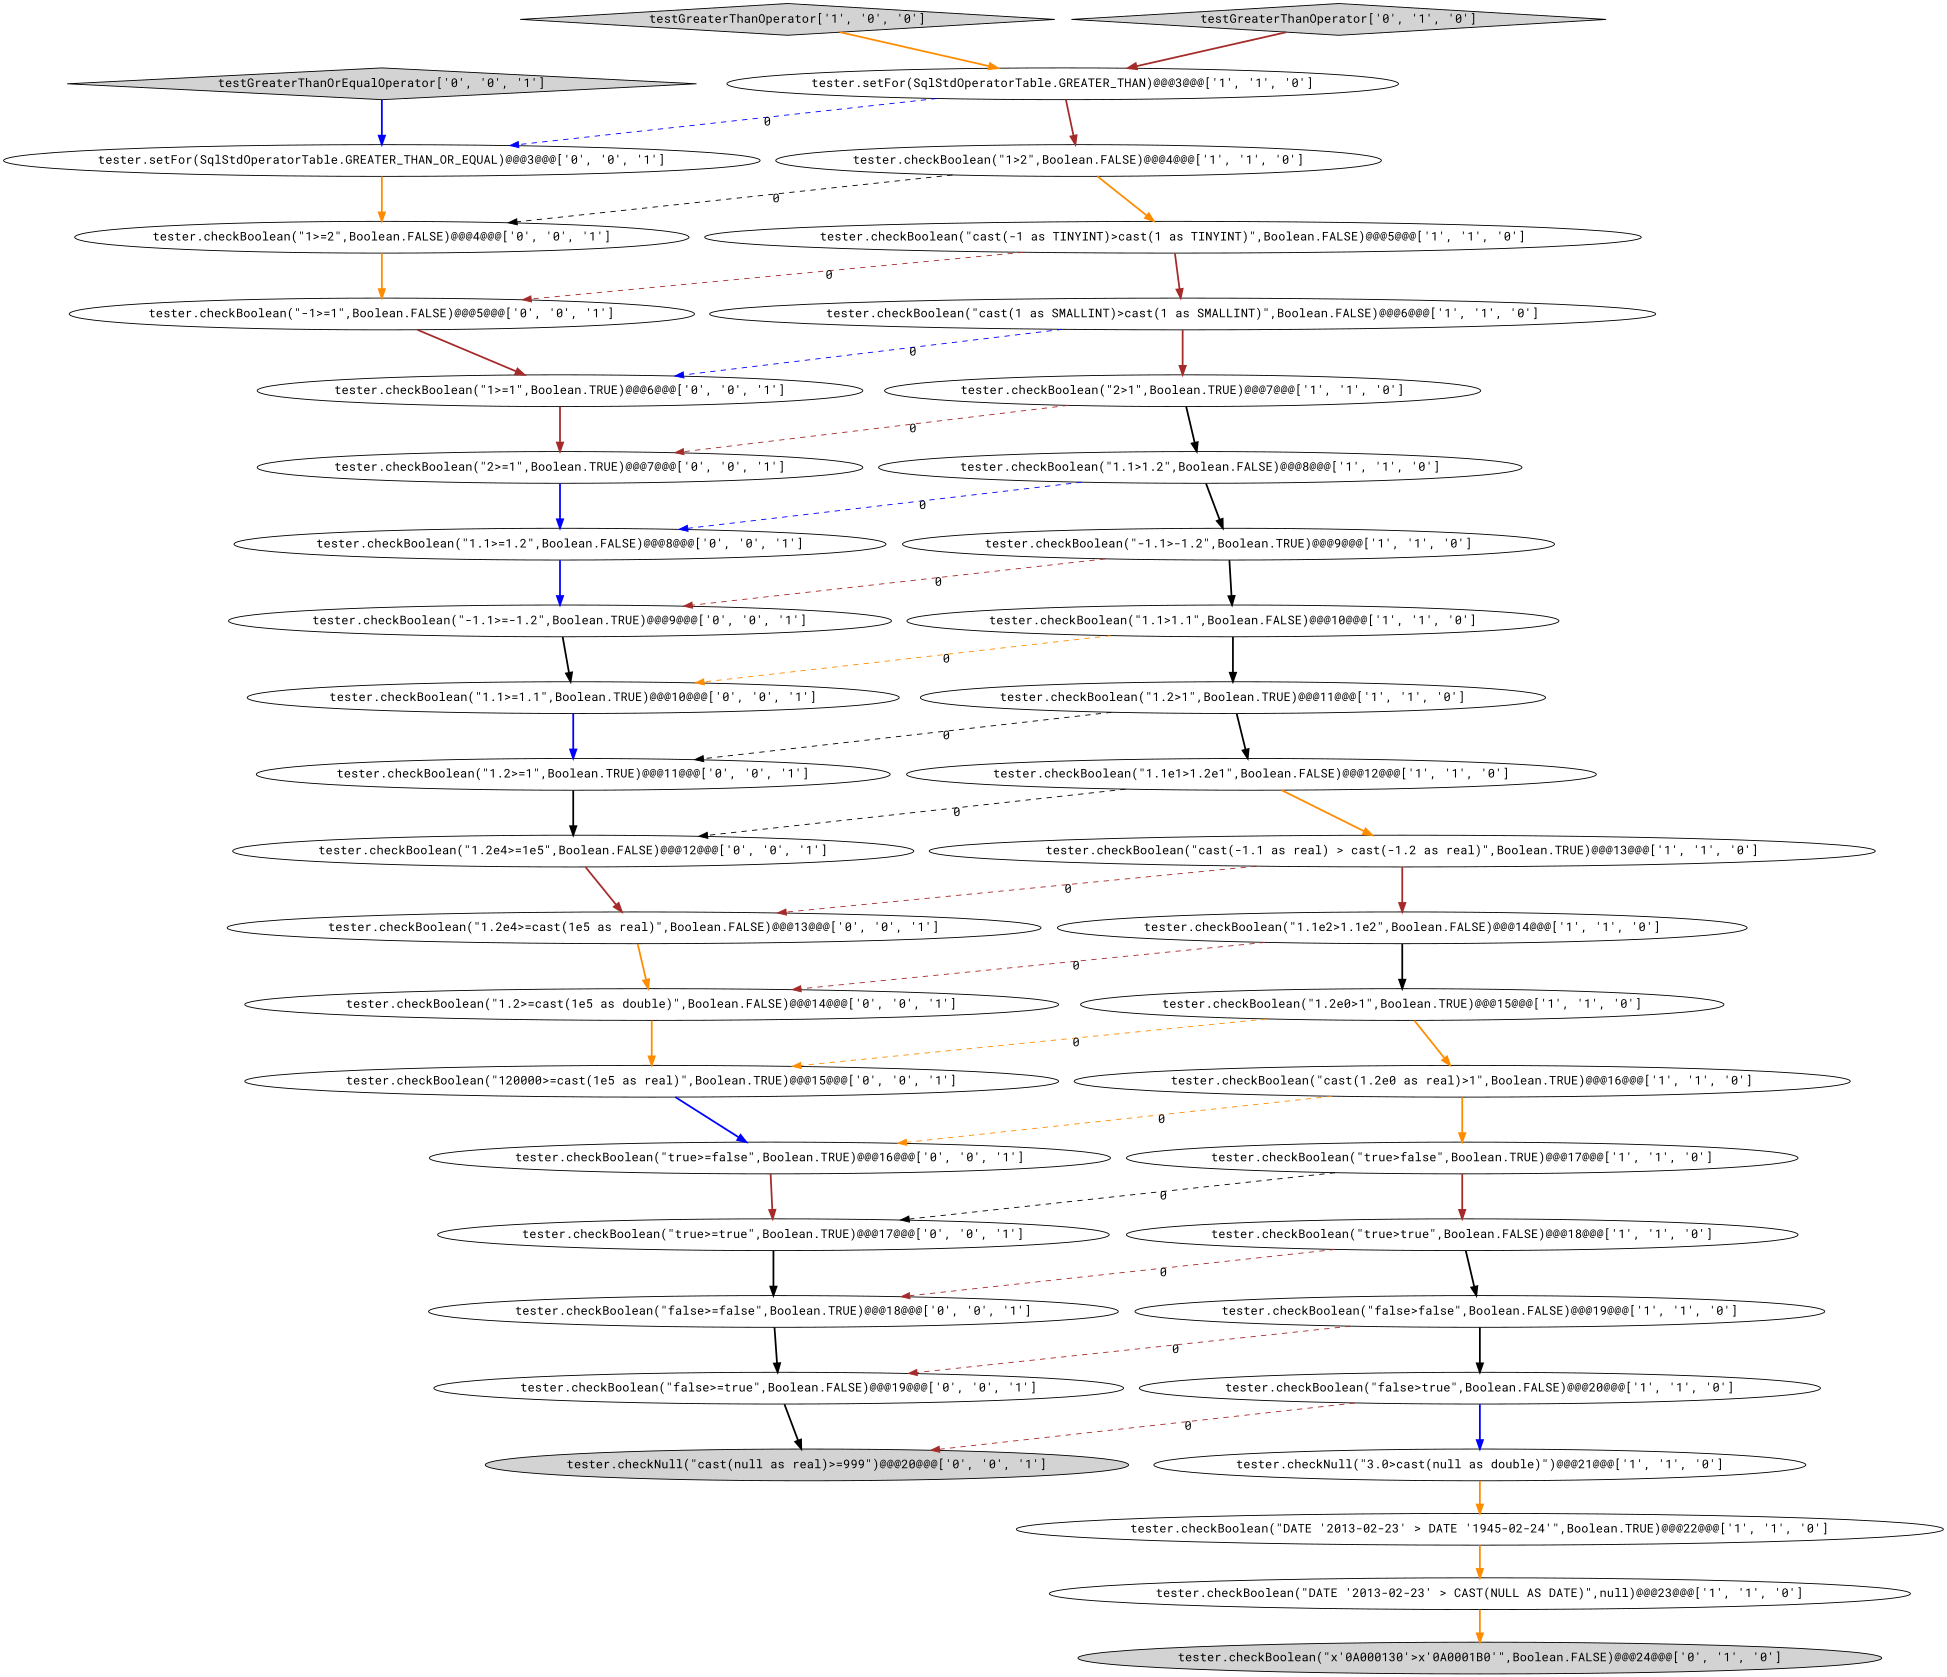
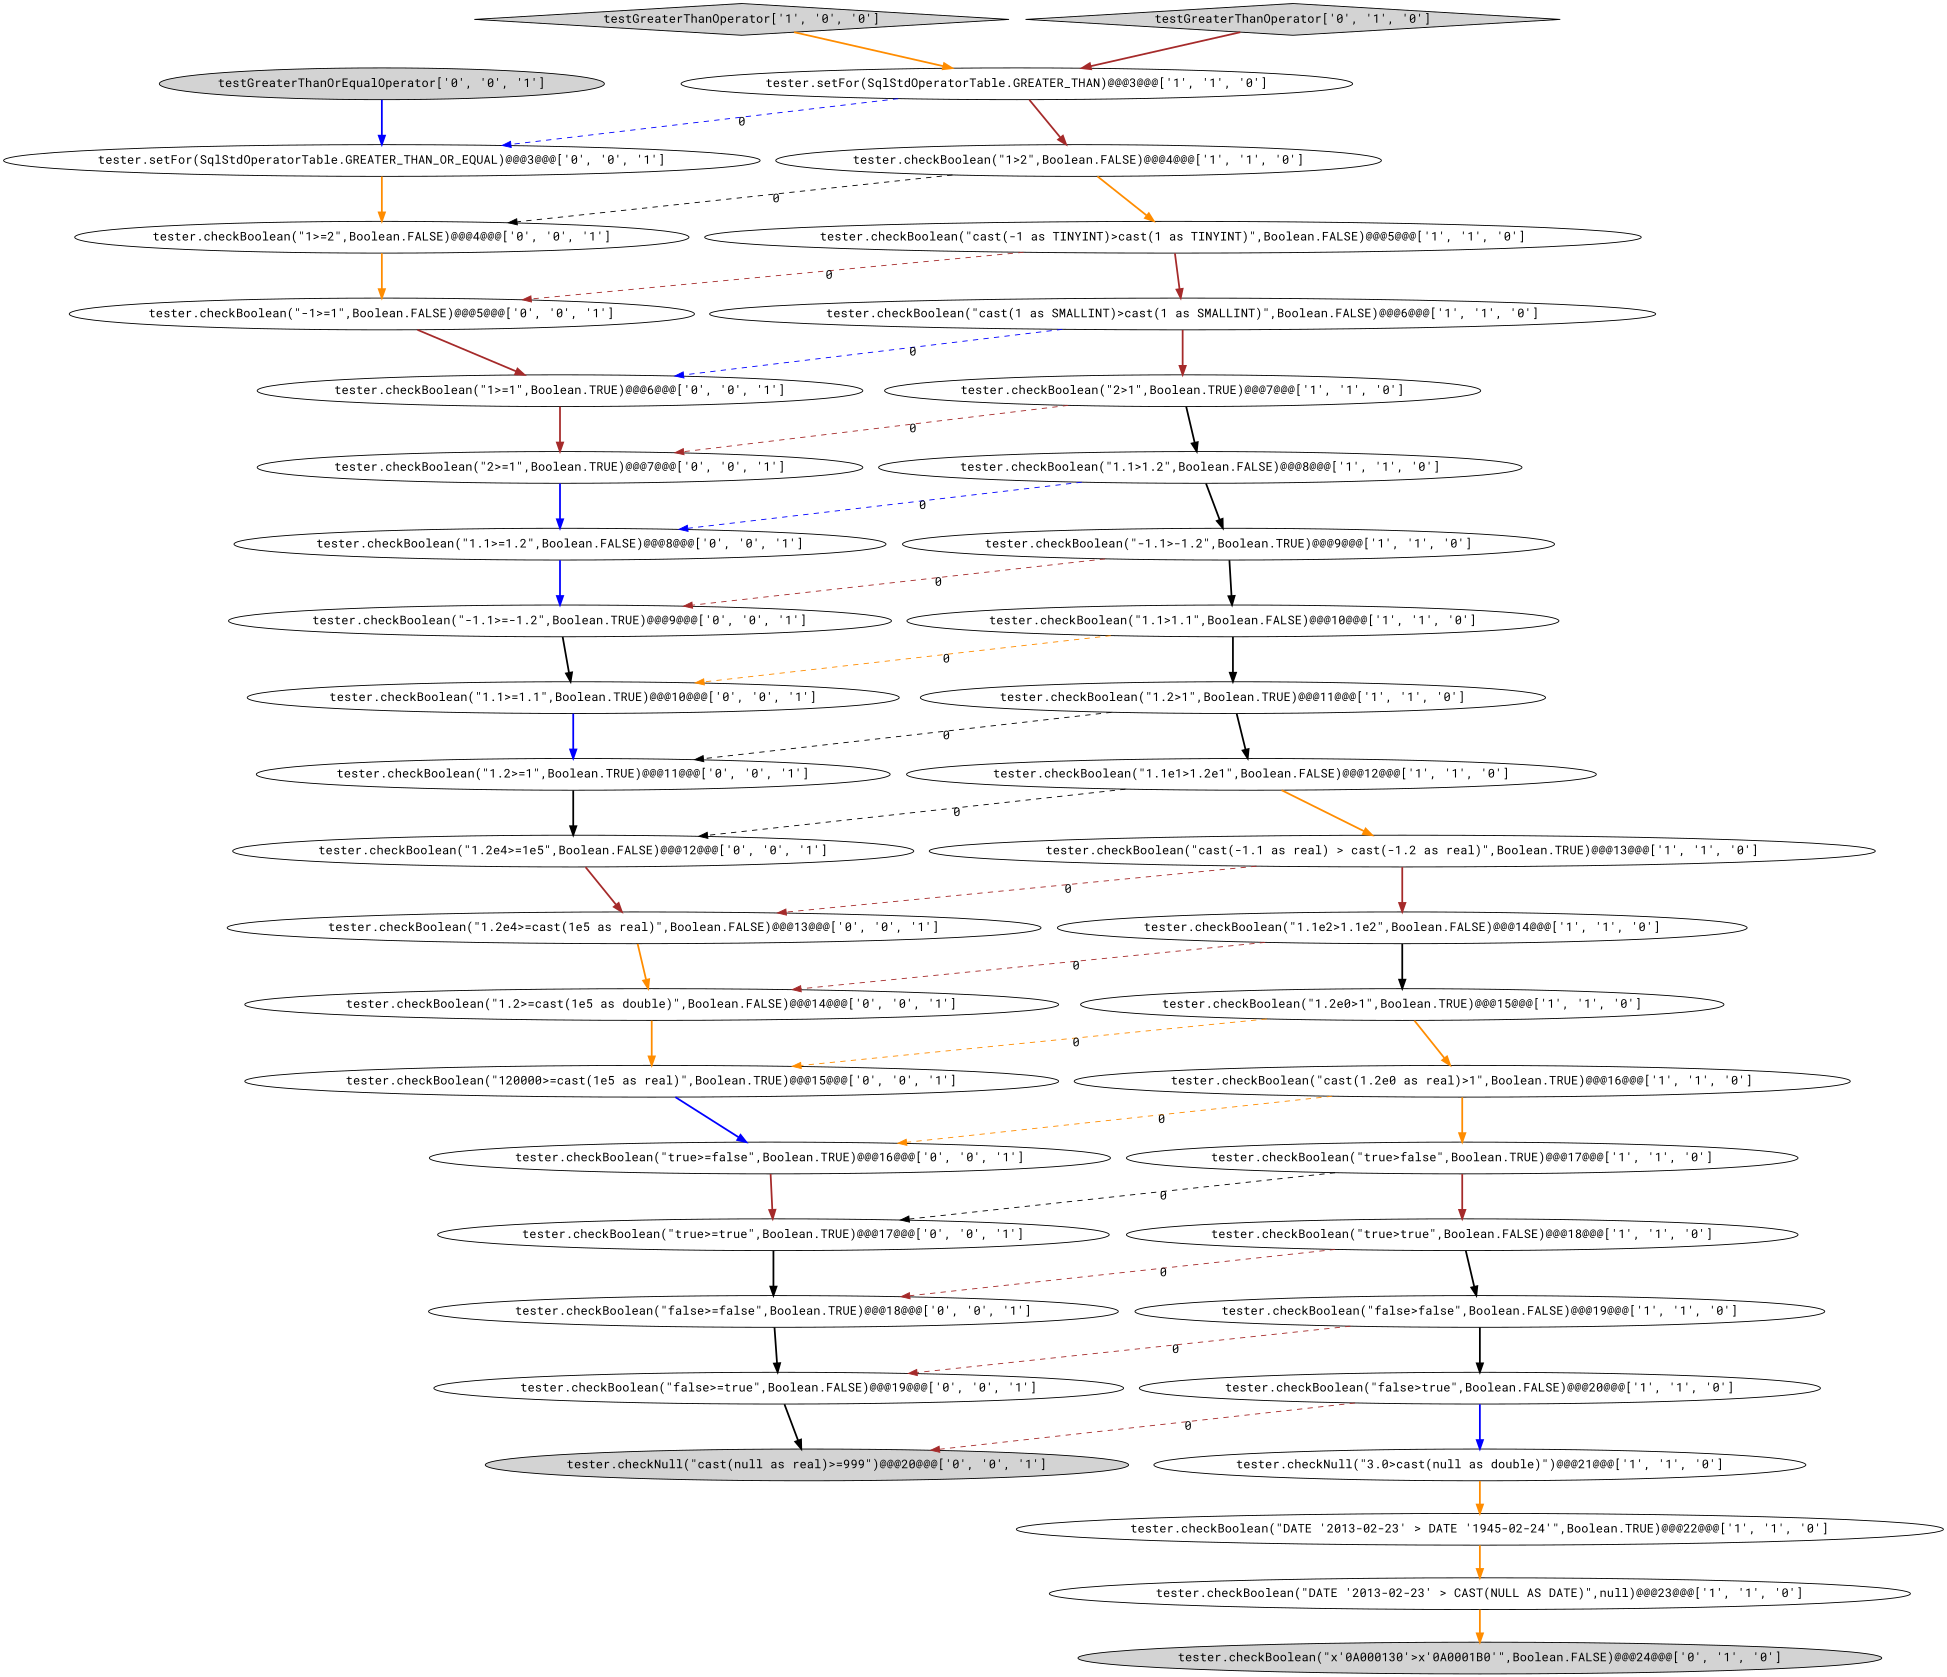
node "testGreaterThanOrEqualOperator['0', '0', '1']": shape diamond -> ellipse
